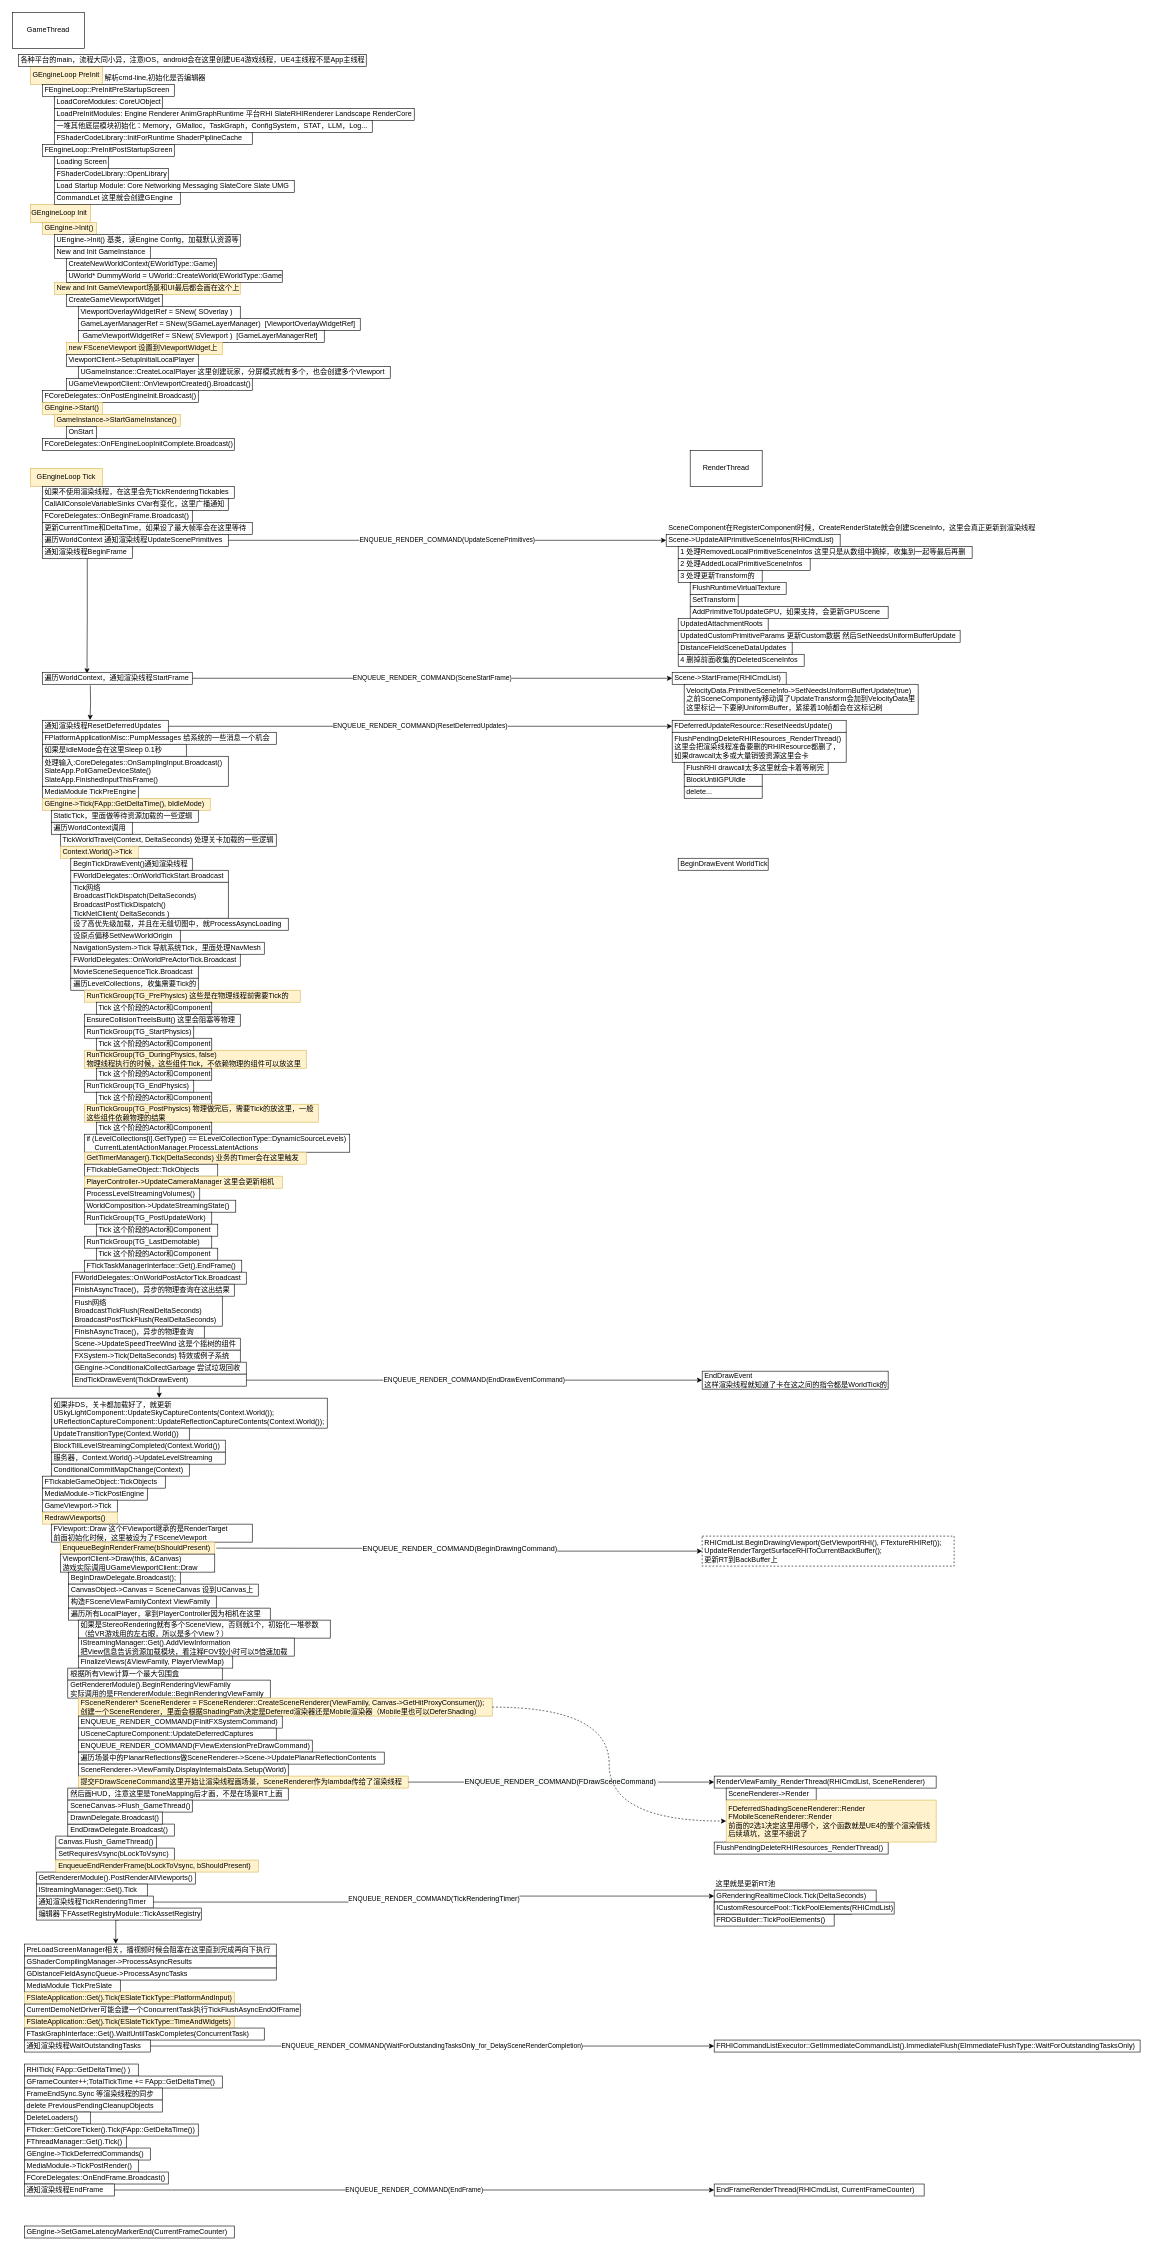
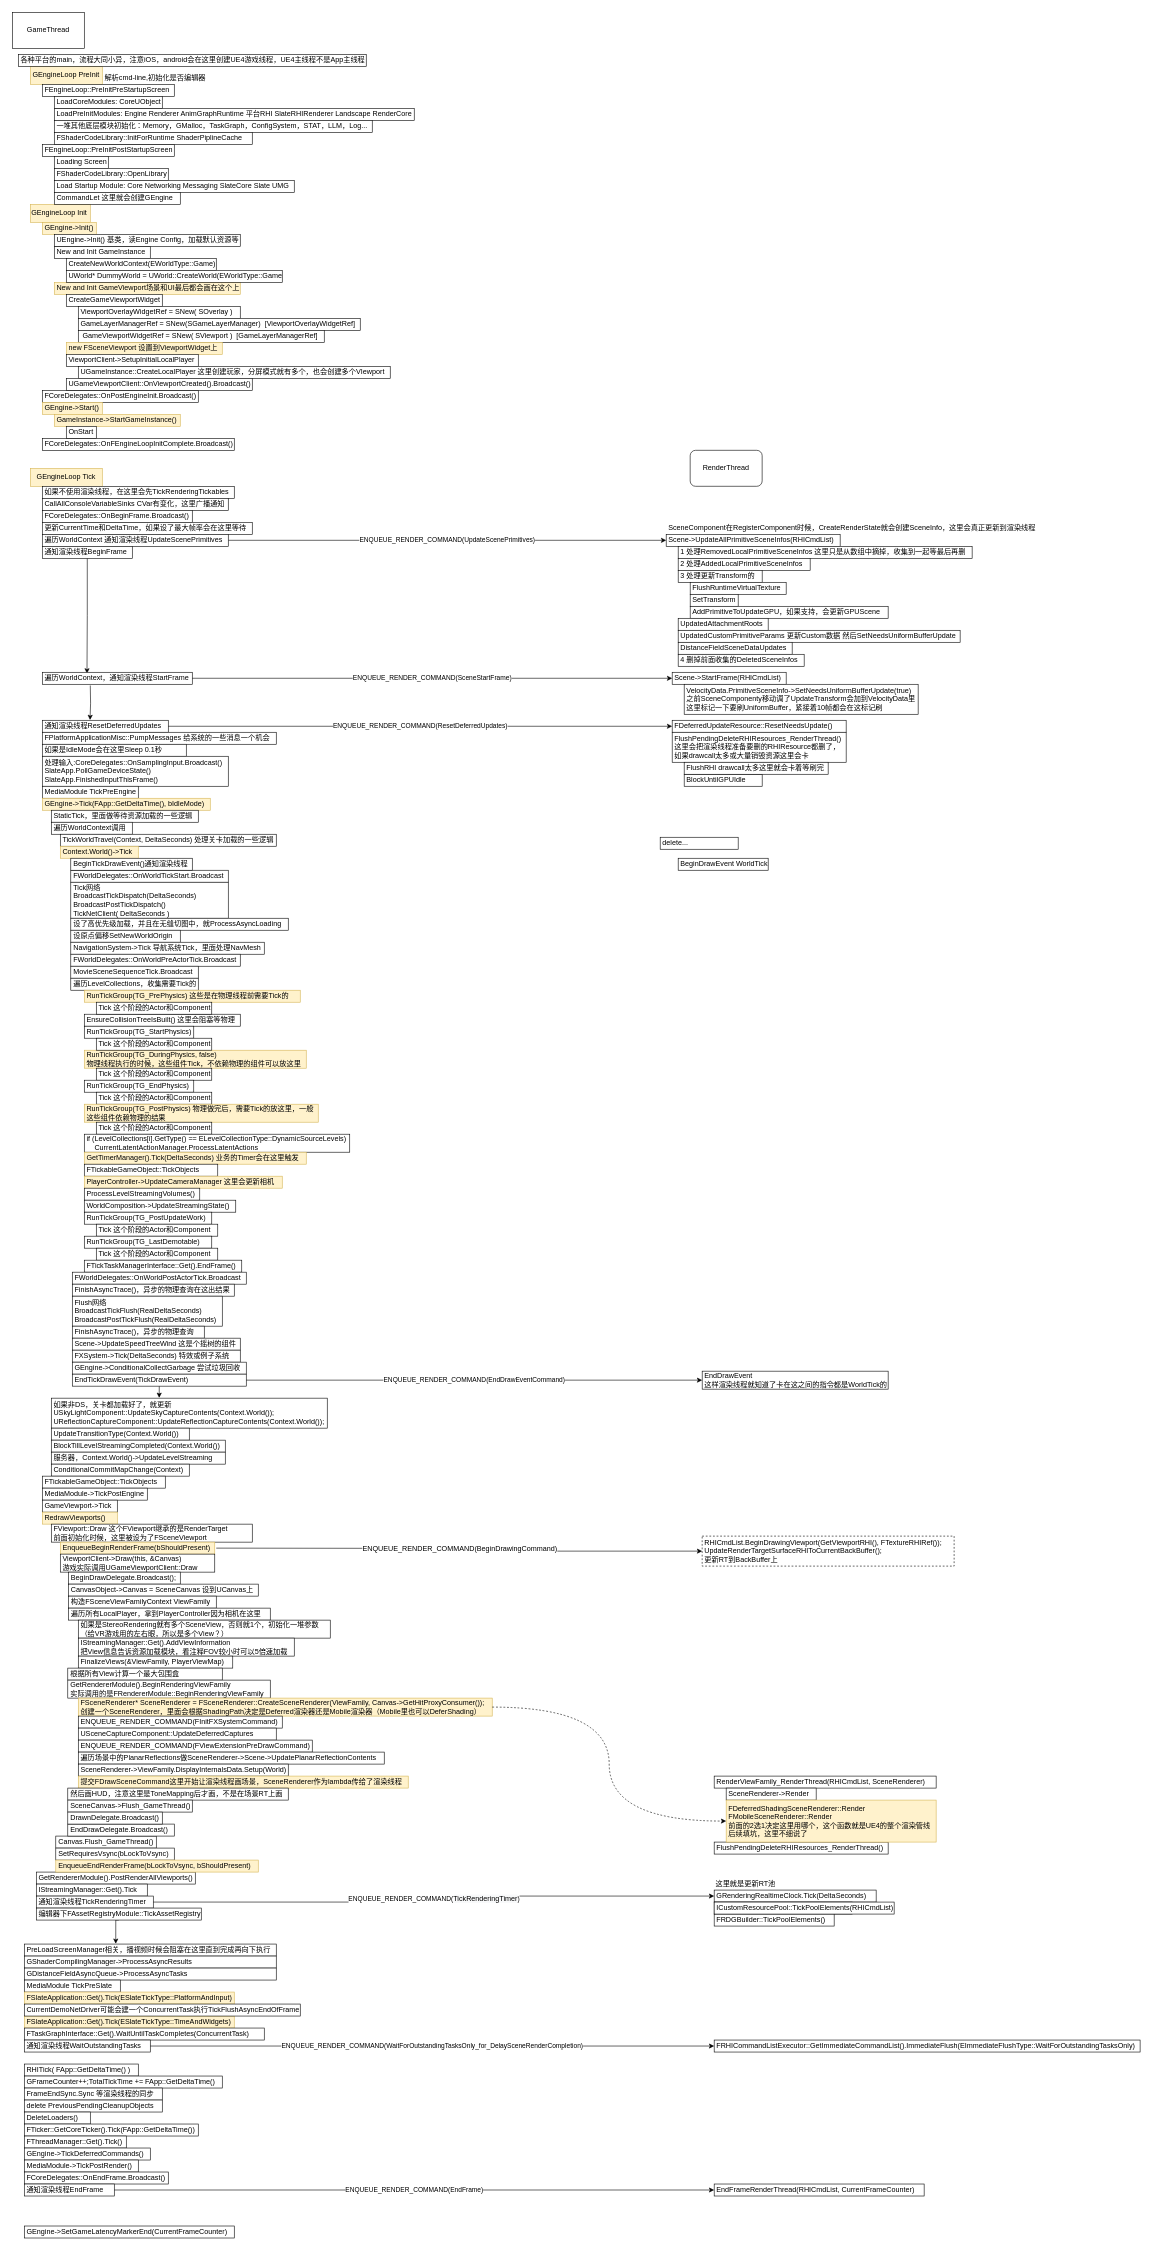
node "RenderThread": shape rectangle -> rounded rectangle
node "delete...": moved (723, 792) -> (699, 843)
edge "提交FDrawSceneCommand这里开始让渲染线程画场景，SceneRenderer作为lambda传给了渲染线程" -> "RenderViewFamily_RenderThread(RHICmdList, SceneRenderer)": removed, label "ENQUEUE_RENDER_COMMAND(FDrawSceneCommand)"
